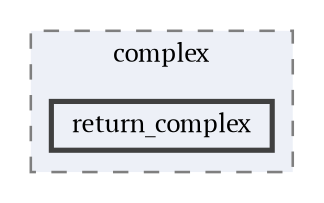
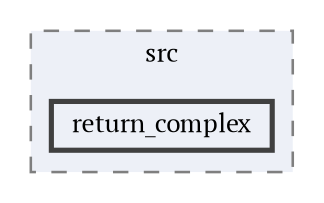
cluster "complex": label "complex" -> "src"
